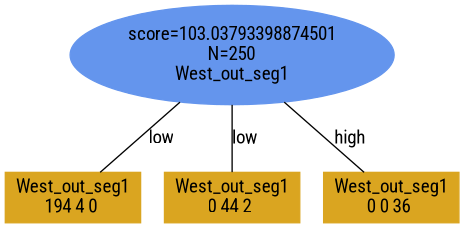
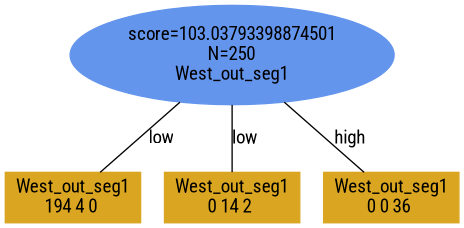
node "West_out_seg1 0 44 2": label "West_out_seg1 0 44 2" -> "West_out_seg1 0 14 2"
